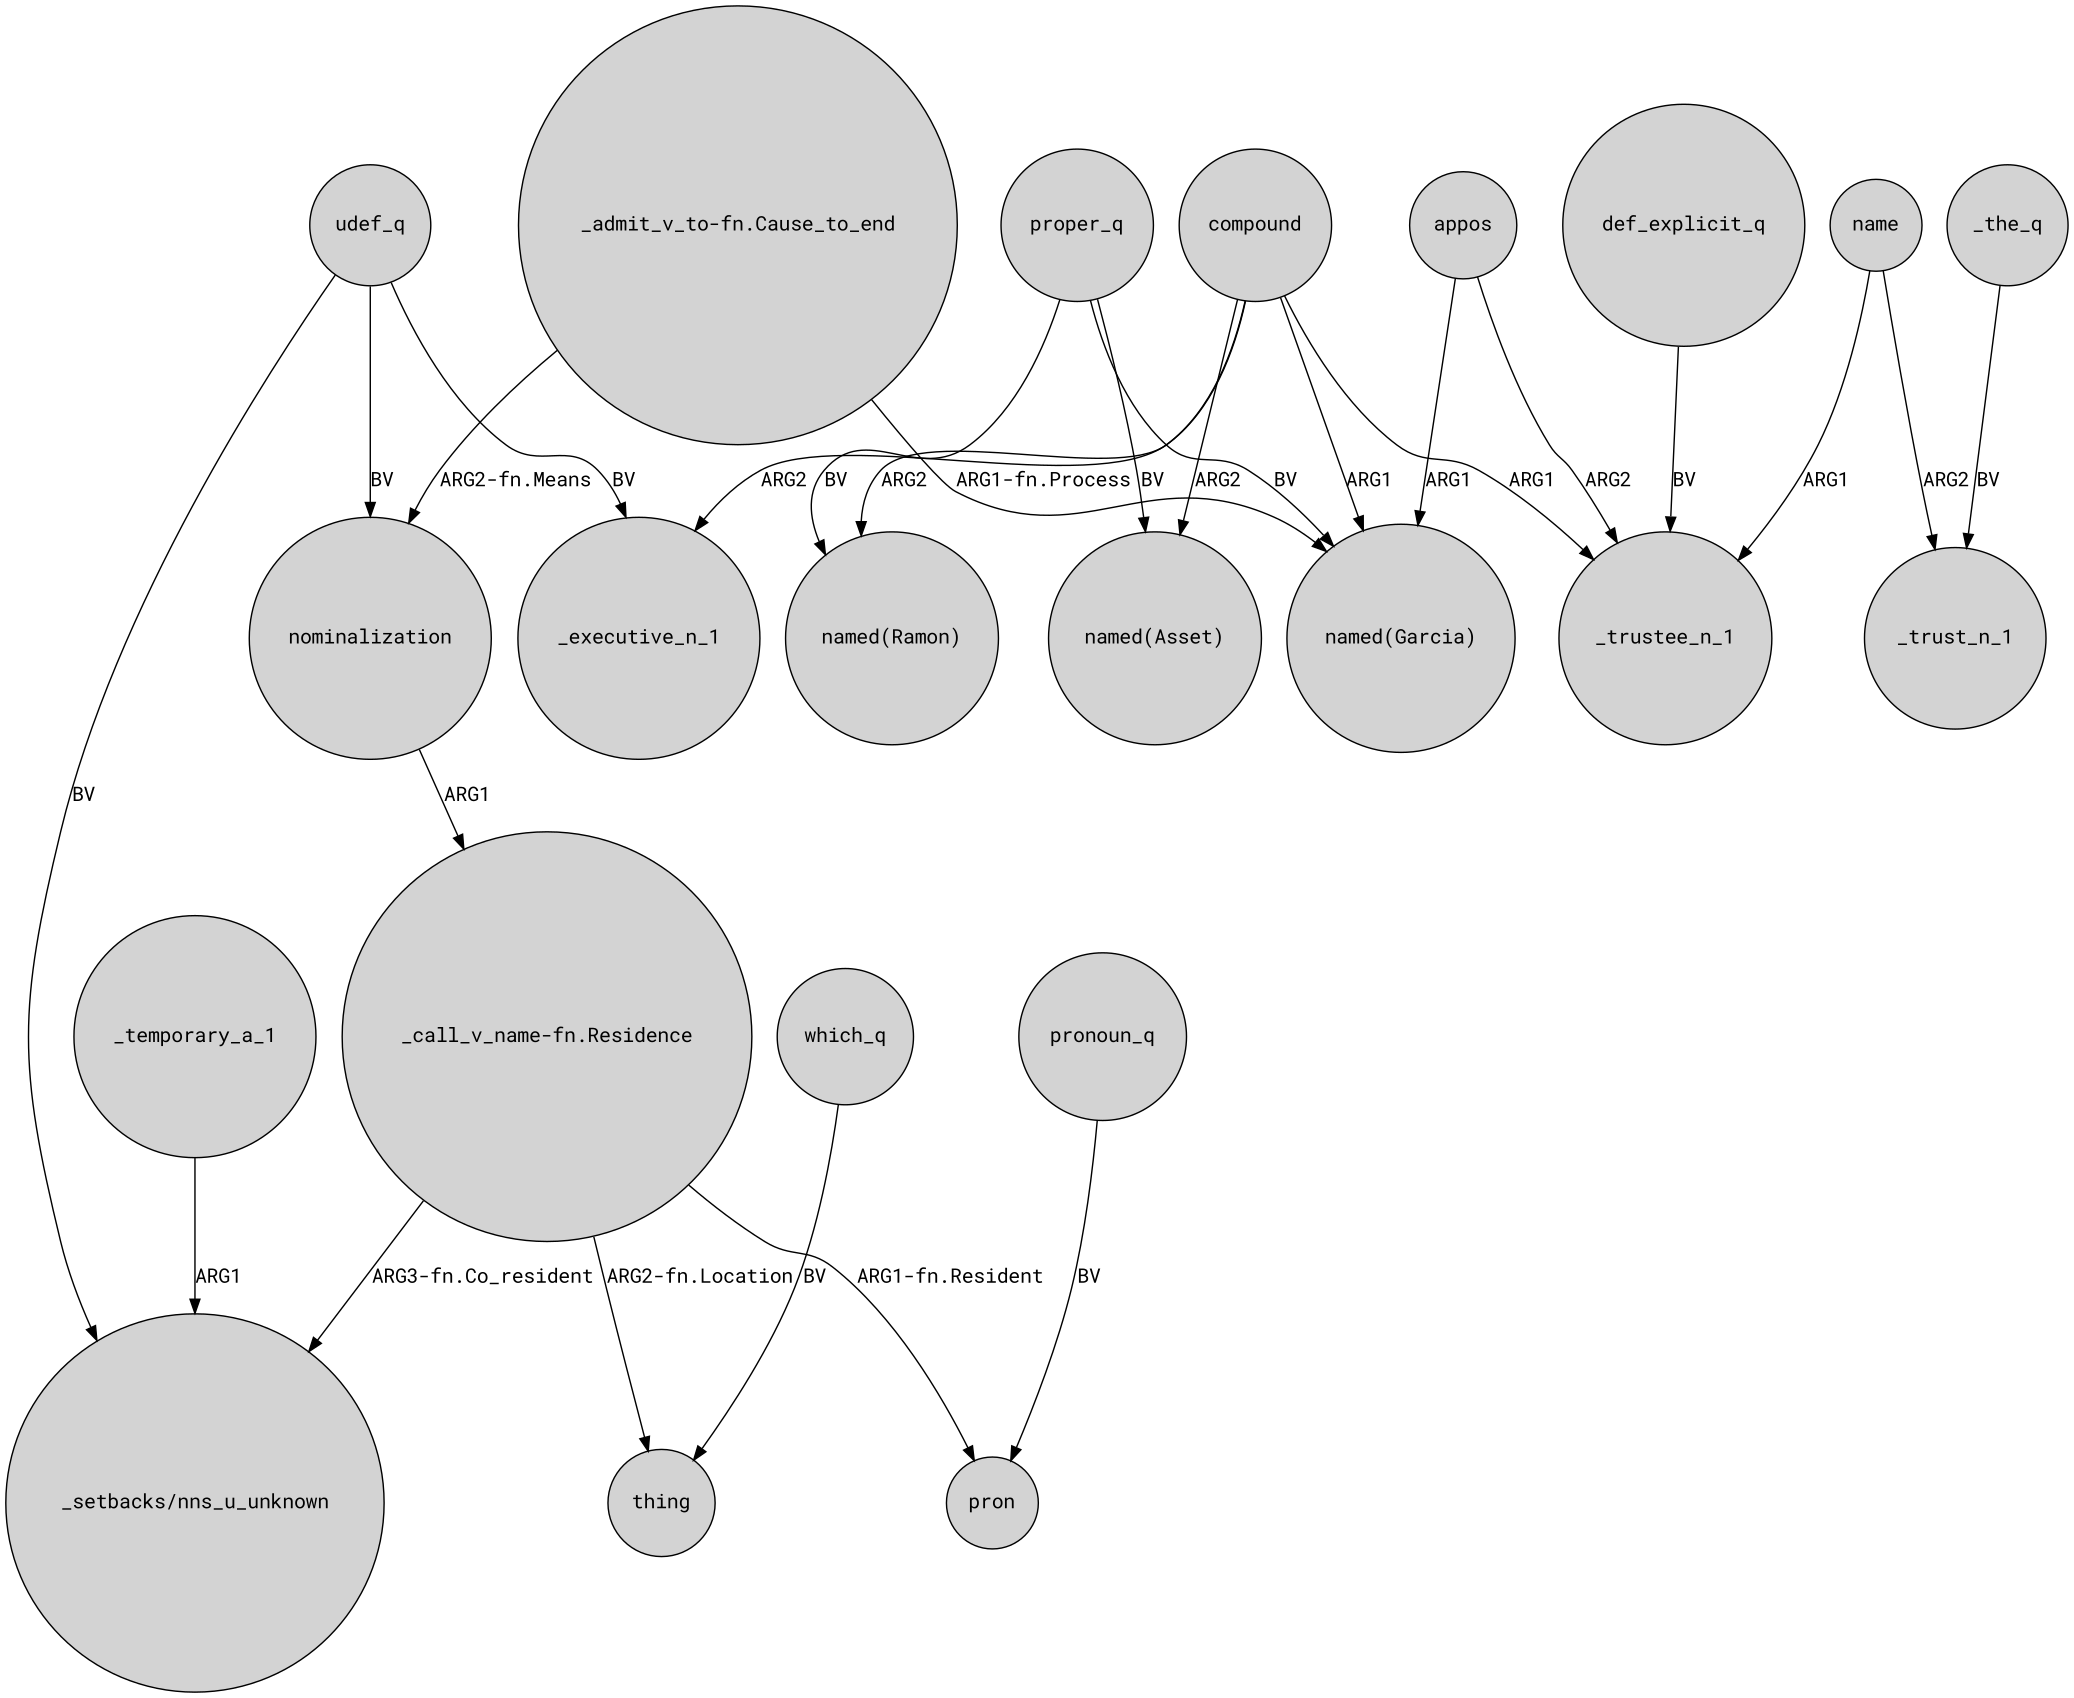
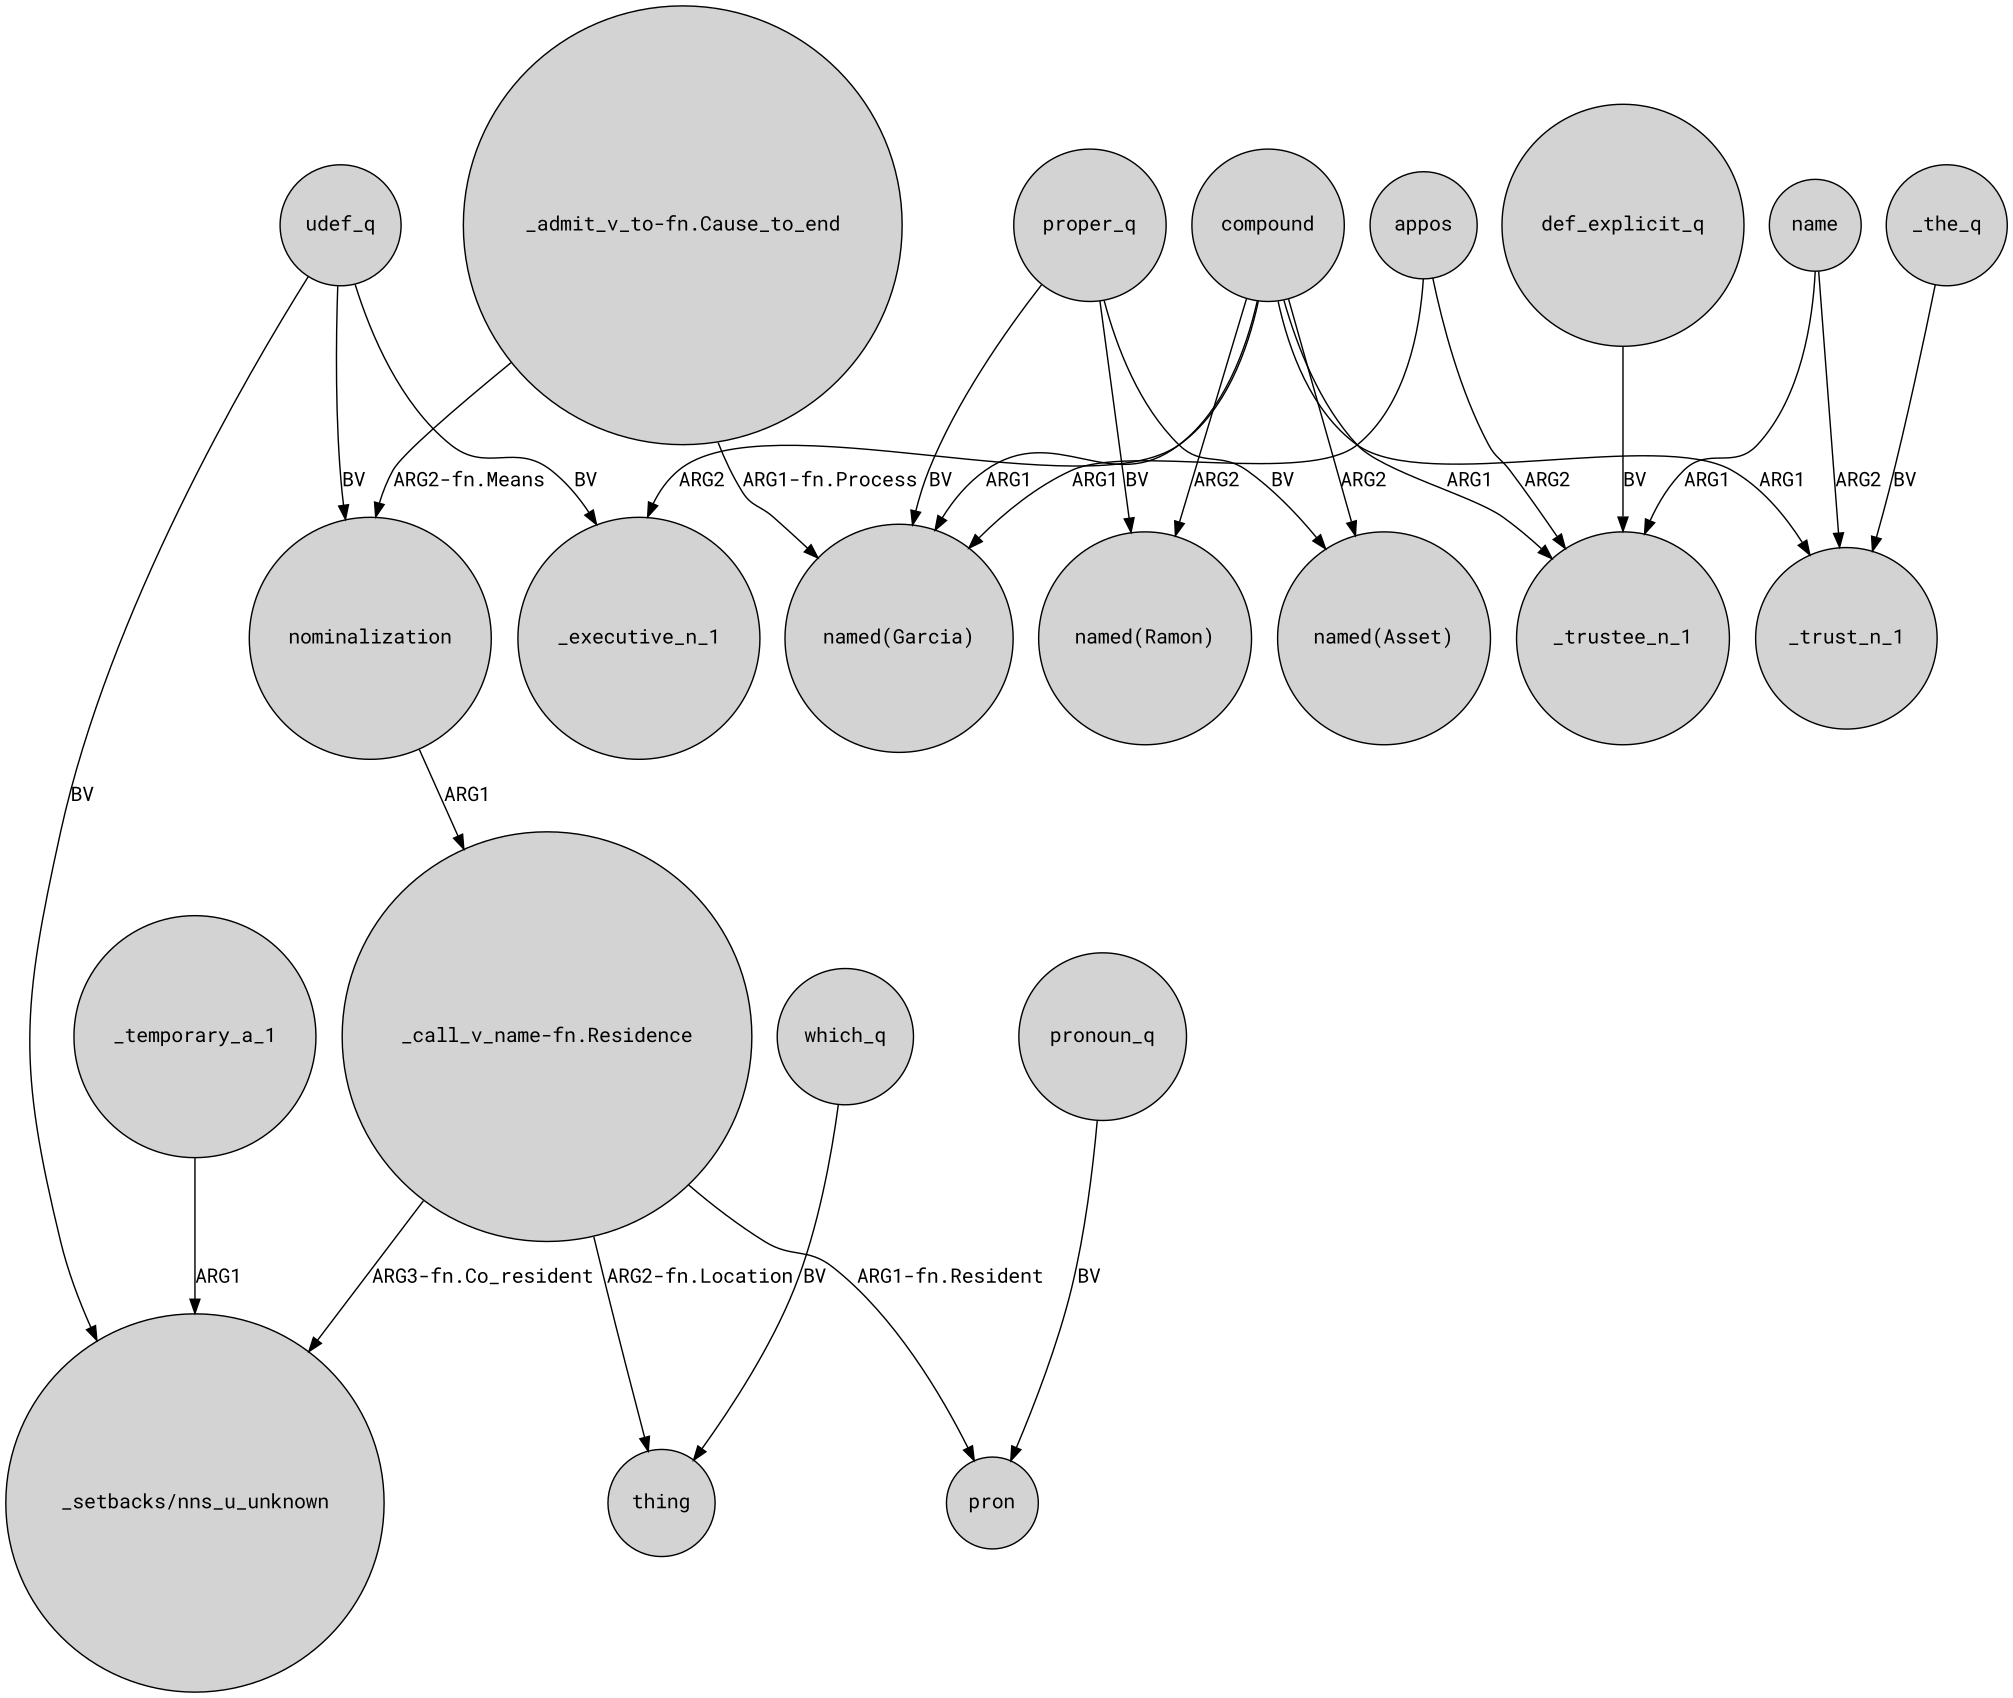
edge "compound" -> "_trust_n_1": added, label "ARG1"
